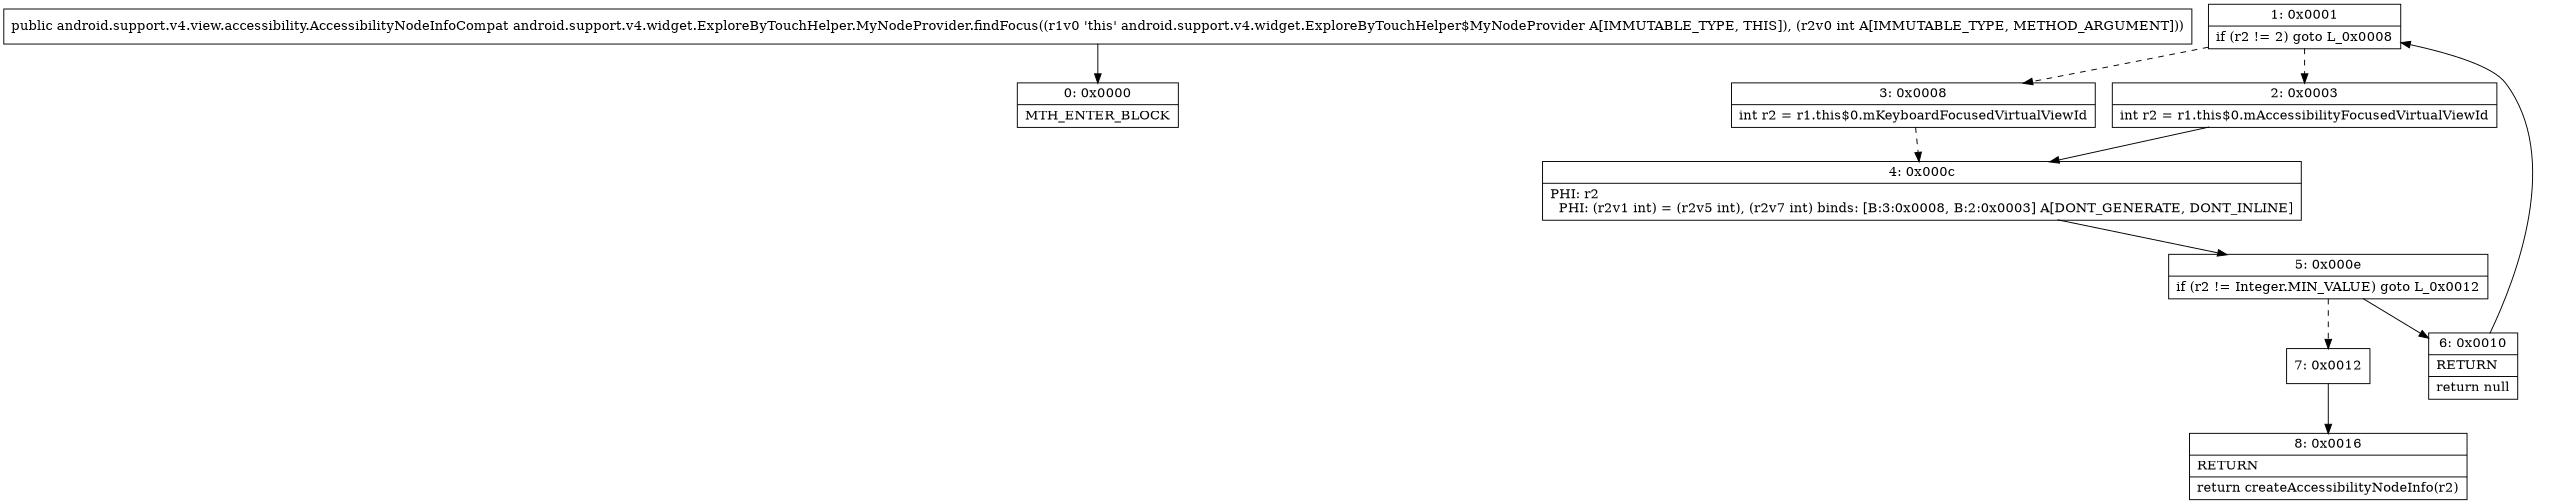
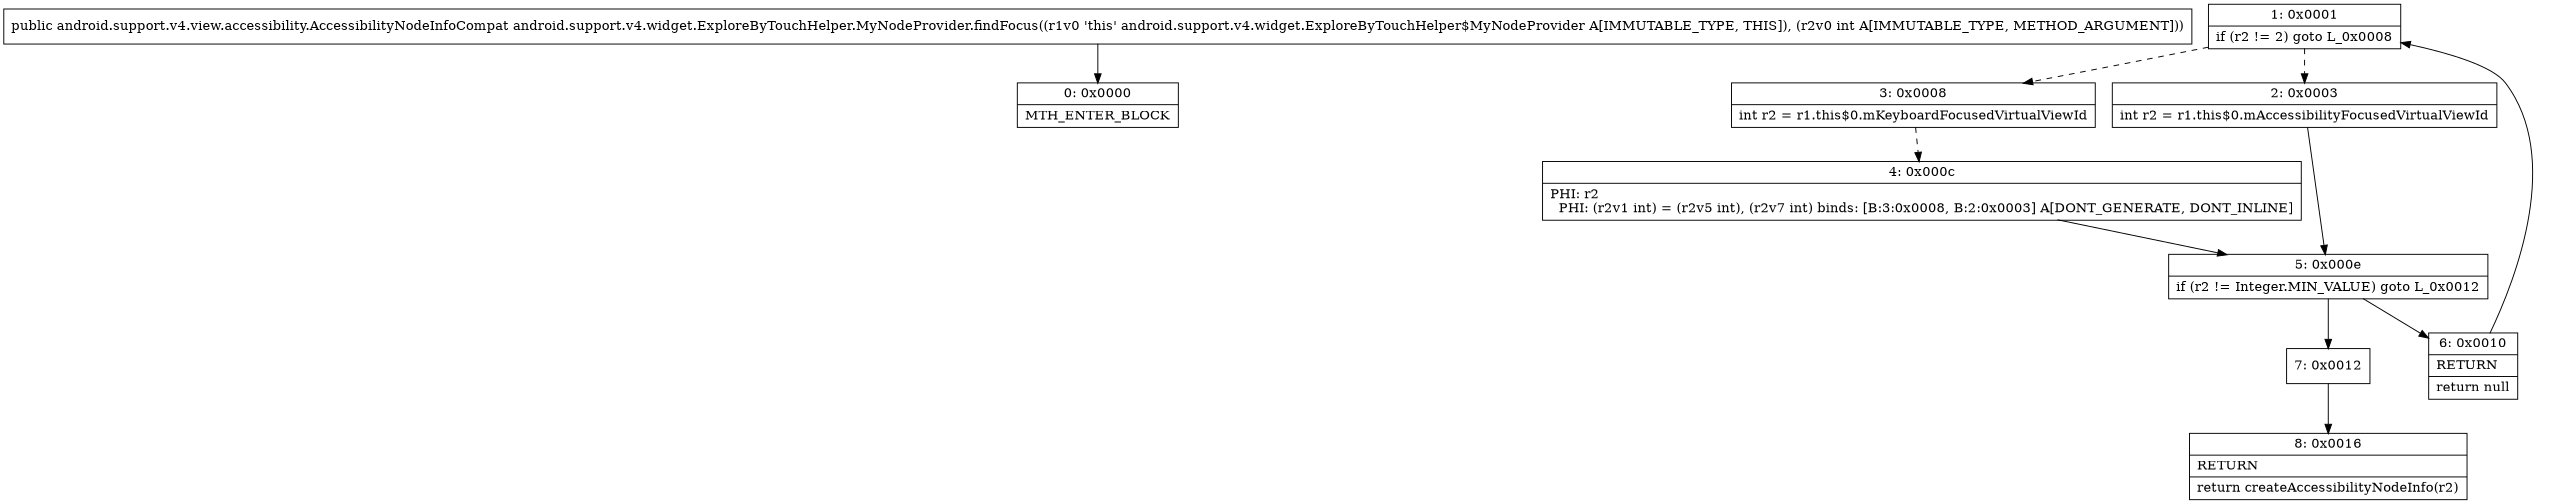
edge "2: 0x0003" -> "4: 0x000c": now "2: 0x0003" -> "5: 0x000e"
edge "5: 0x000e" -> "7: 0x0012": style dashed -> solid
